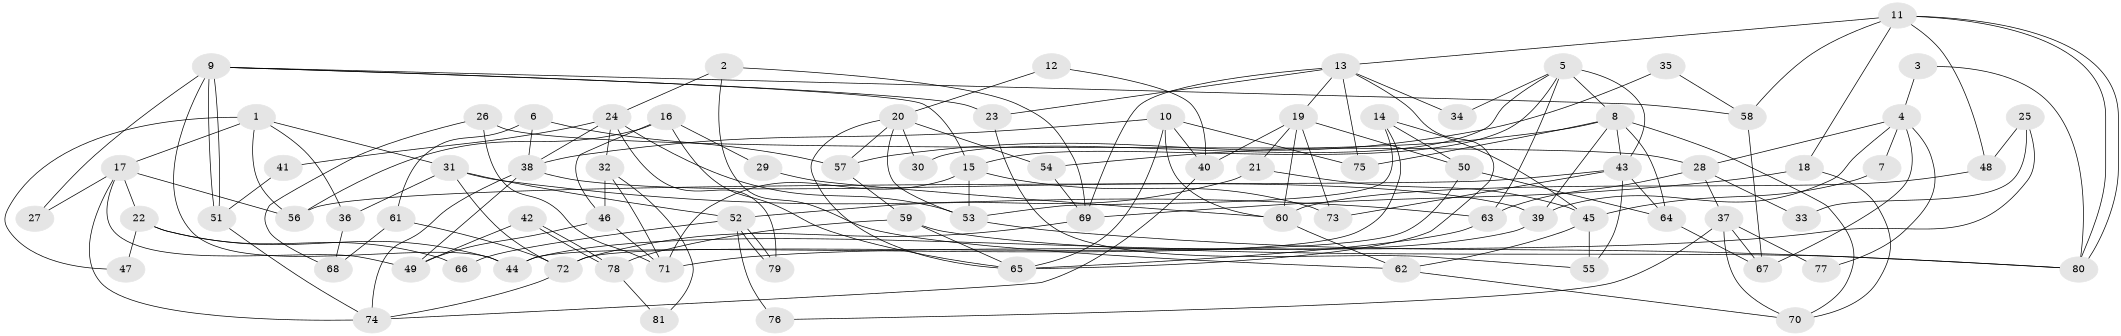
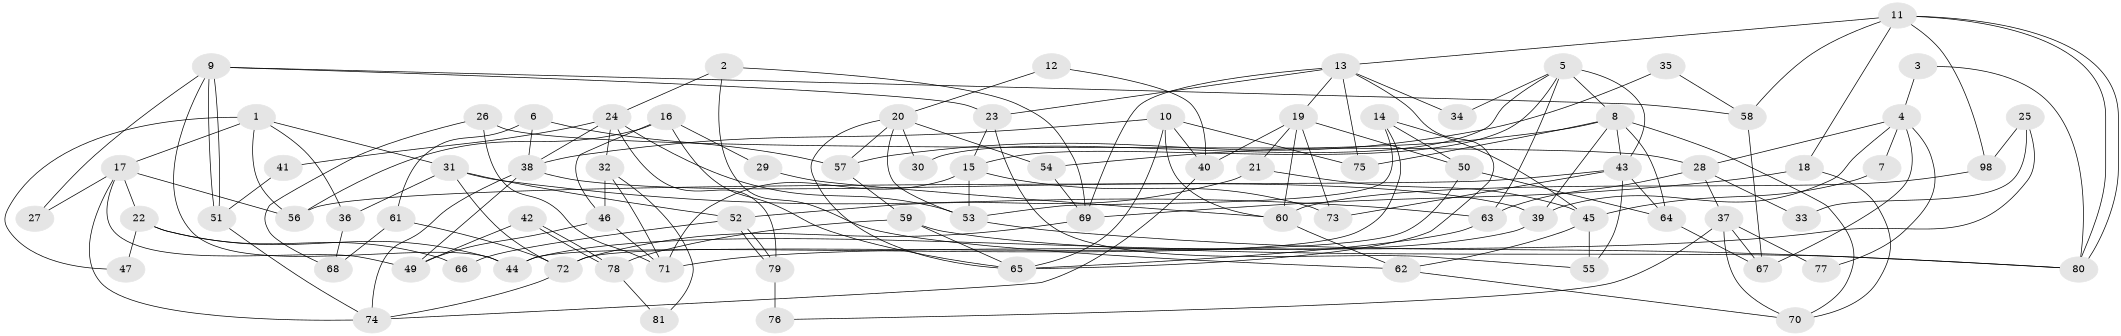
edge "9" -- "15": now "23" -- "15"
node "48": label "48" -> "98"
edge "52" -- "76": now "79" -- "76"
